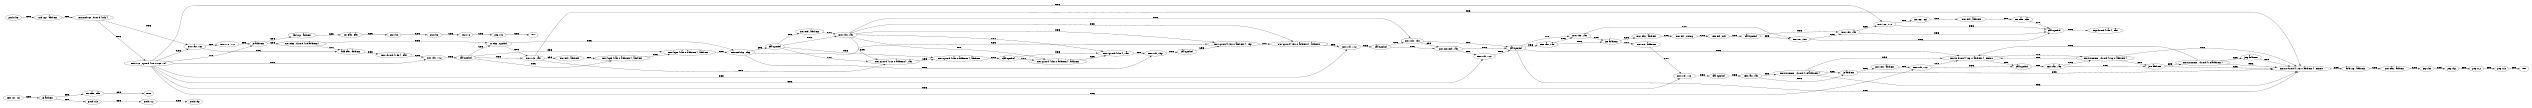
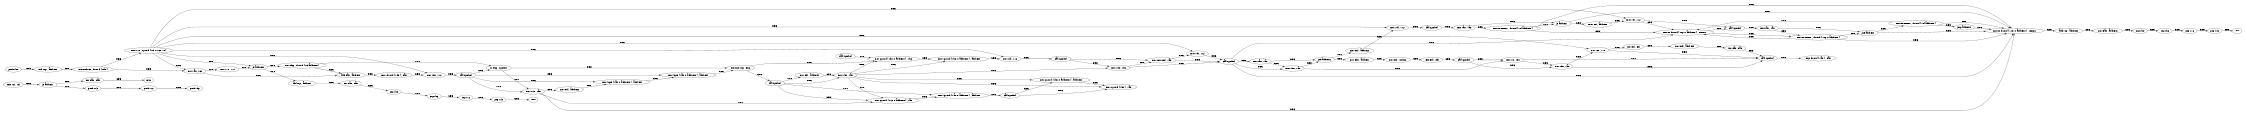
node "mov rdi , rbp": removed
edge "mov qword [ r13 + address ] , rax" -> "mov qword [ rax + address ] , address": label "CFG" -> "DFG"
